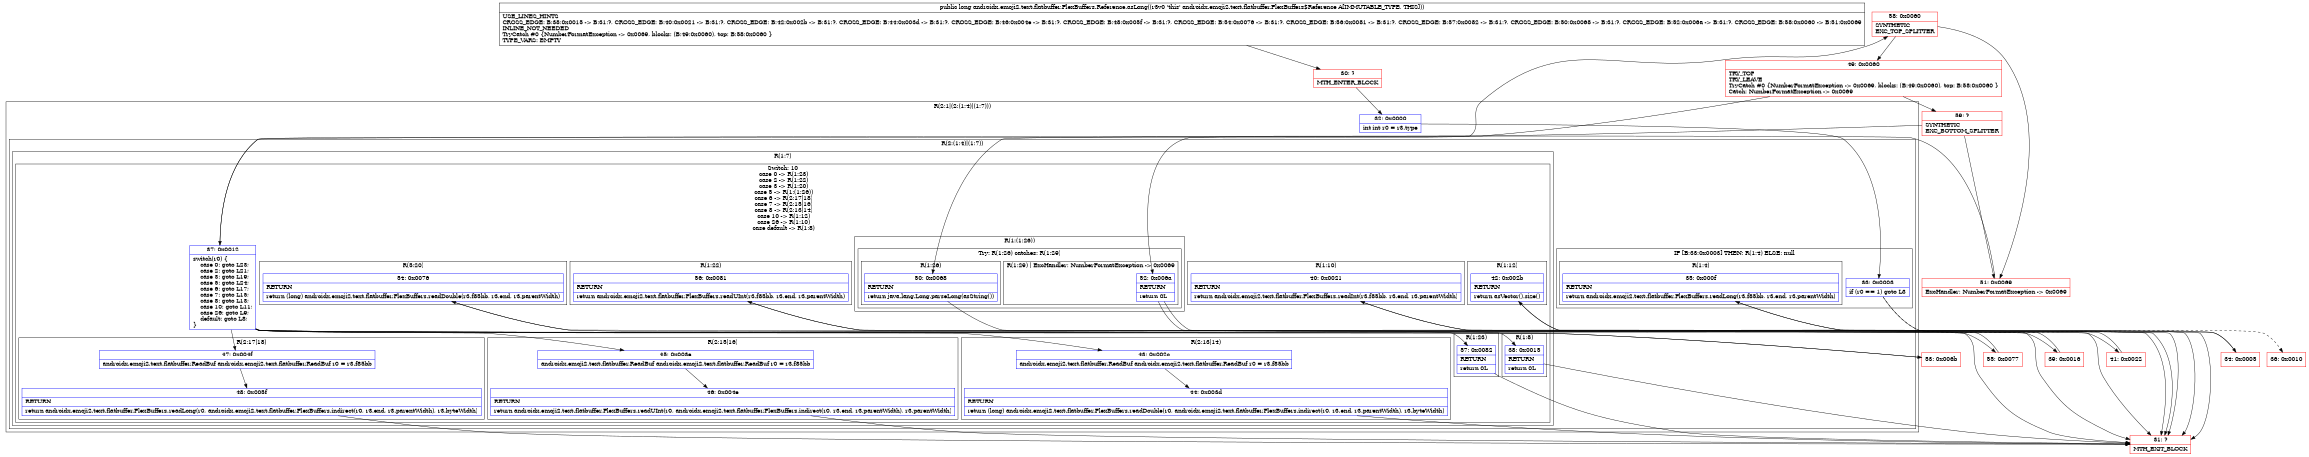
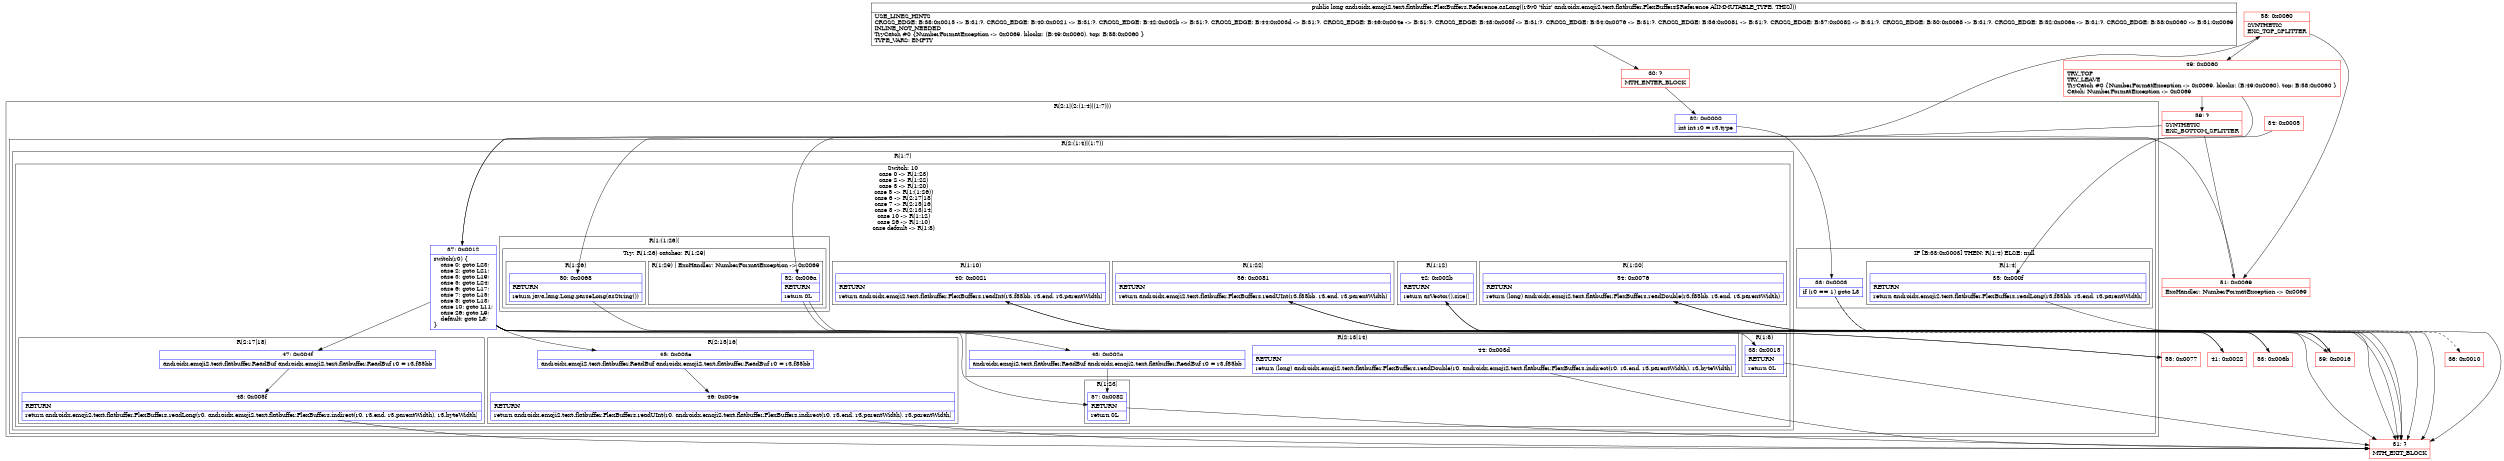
cluster "R(5:20)": label "R(5:20)" -> "R(1:20)"
edge "33: 0x0003" -> "34: 0x0005": now "33: 0x0003" -> "39: 0x0016"
edge "43: 0x002c" -> "44: 0x003d": now "43: 0x002c" -> "57: 0x0082"
